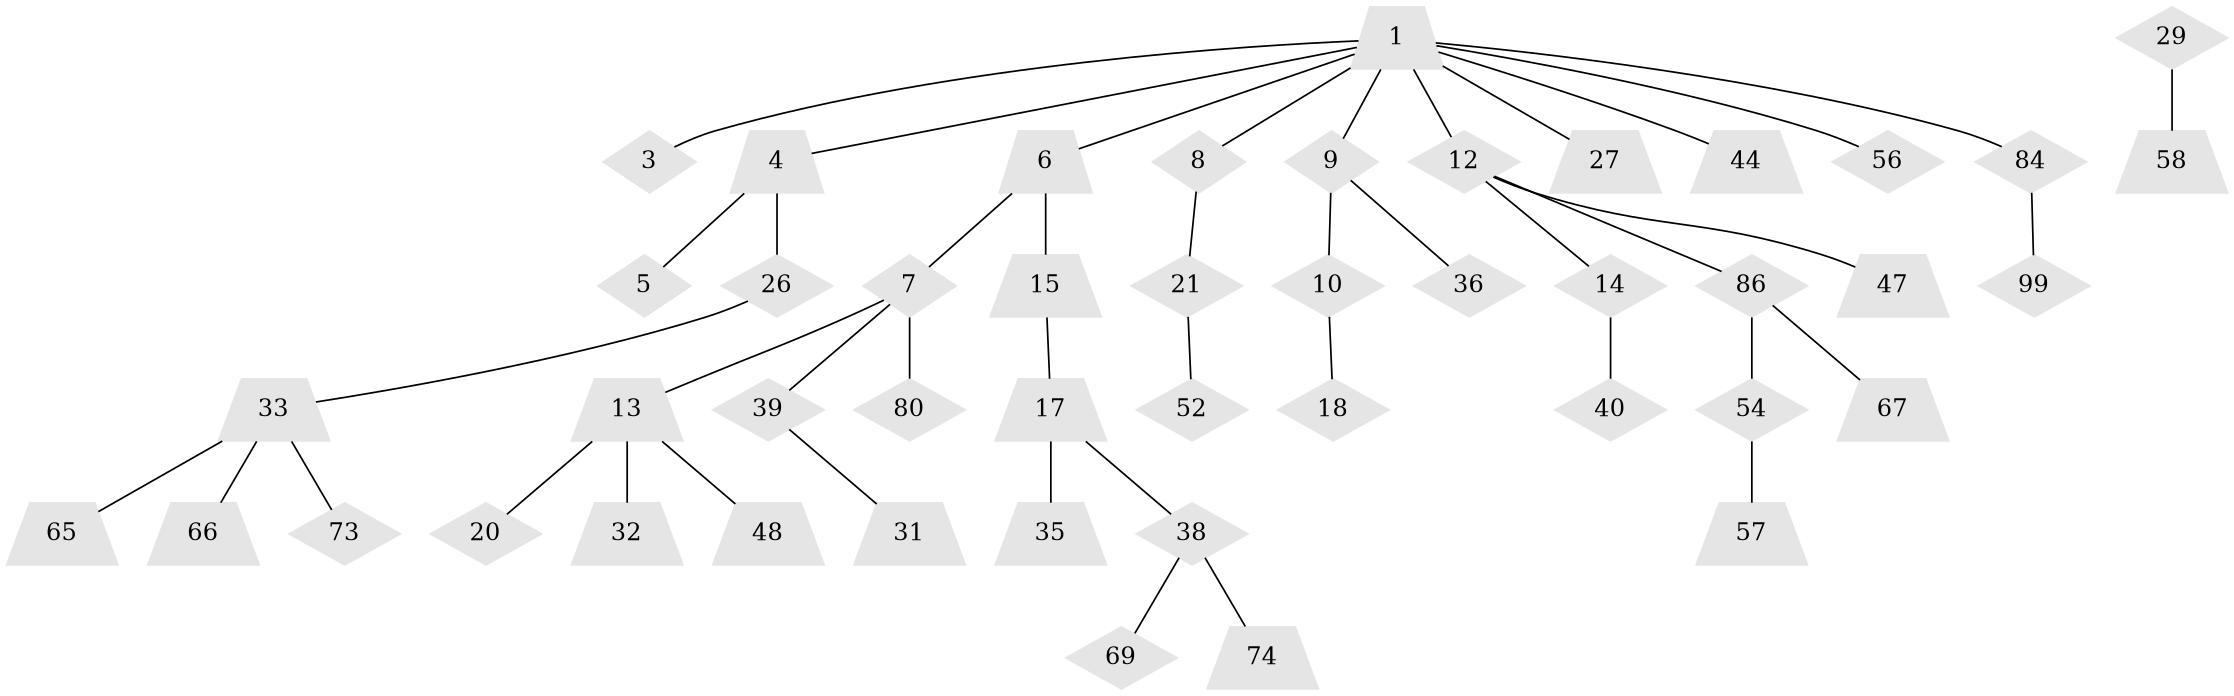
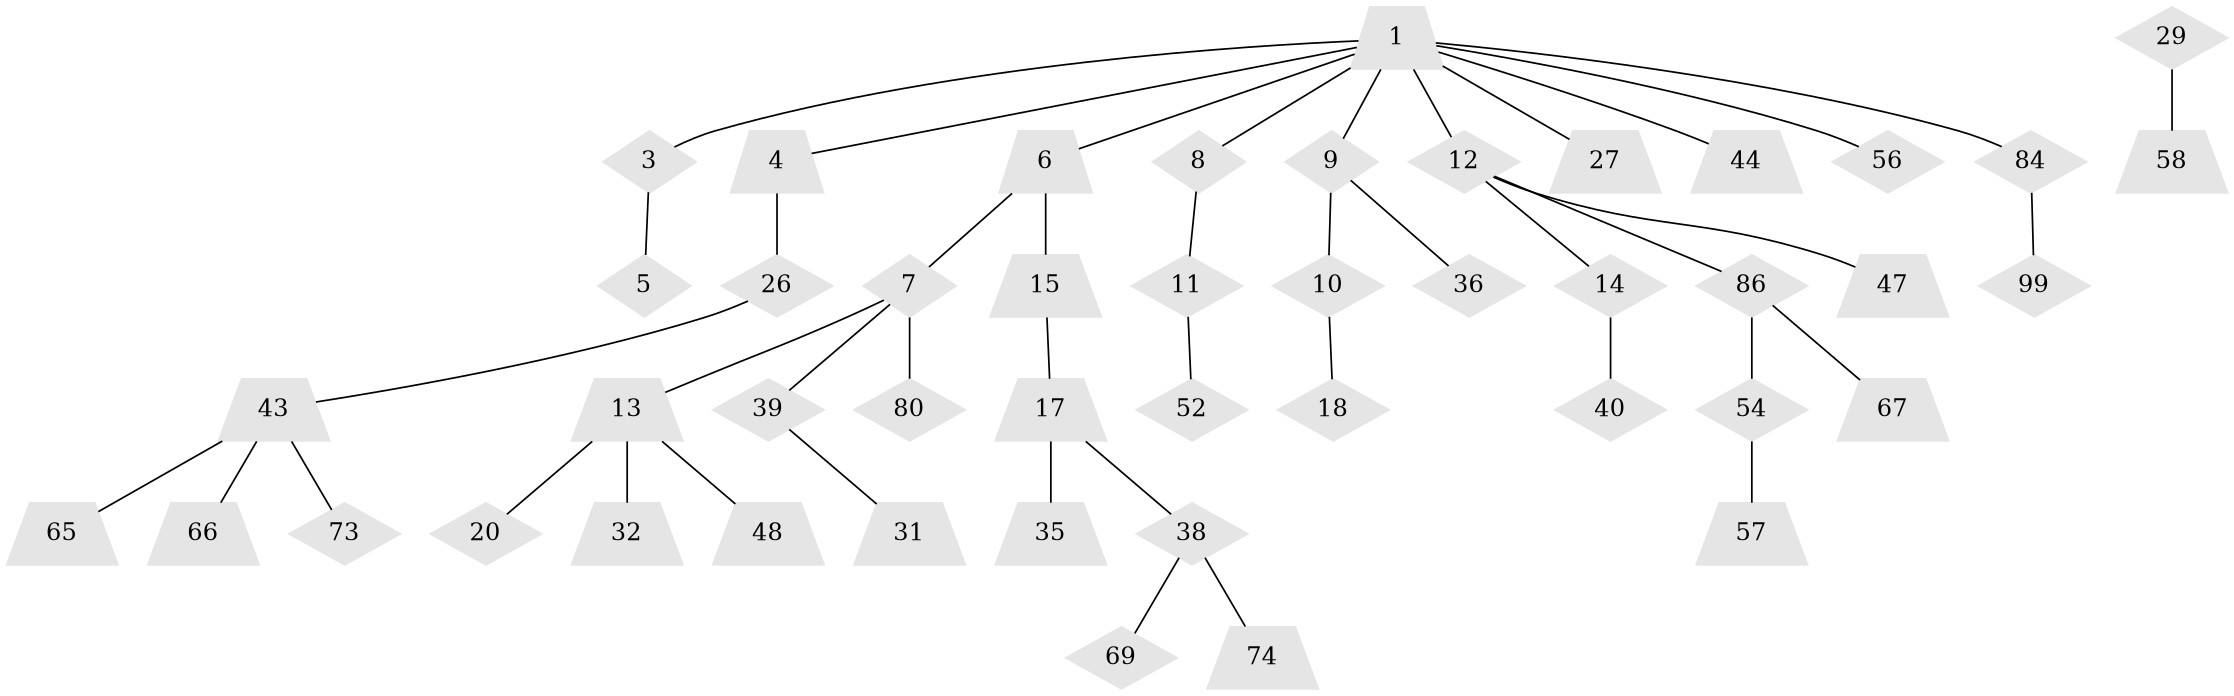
edge "4" -- "5": now "3" -- "5"
node "21": label "21" -> "11"
node "33": label "33" -> "43"
